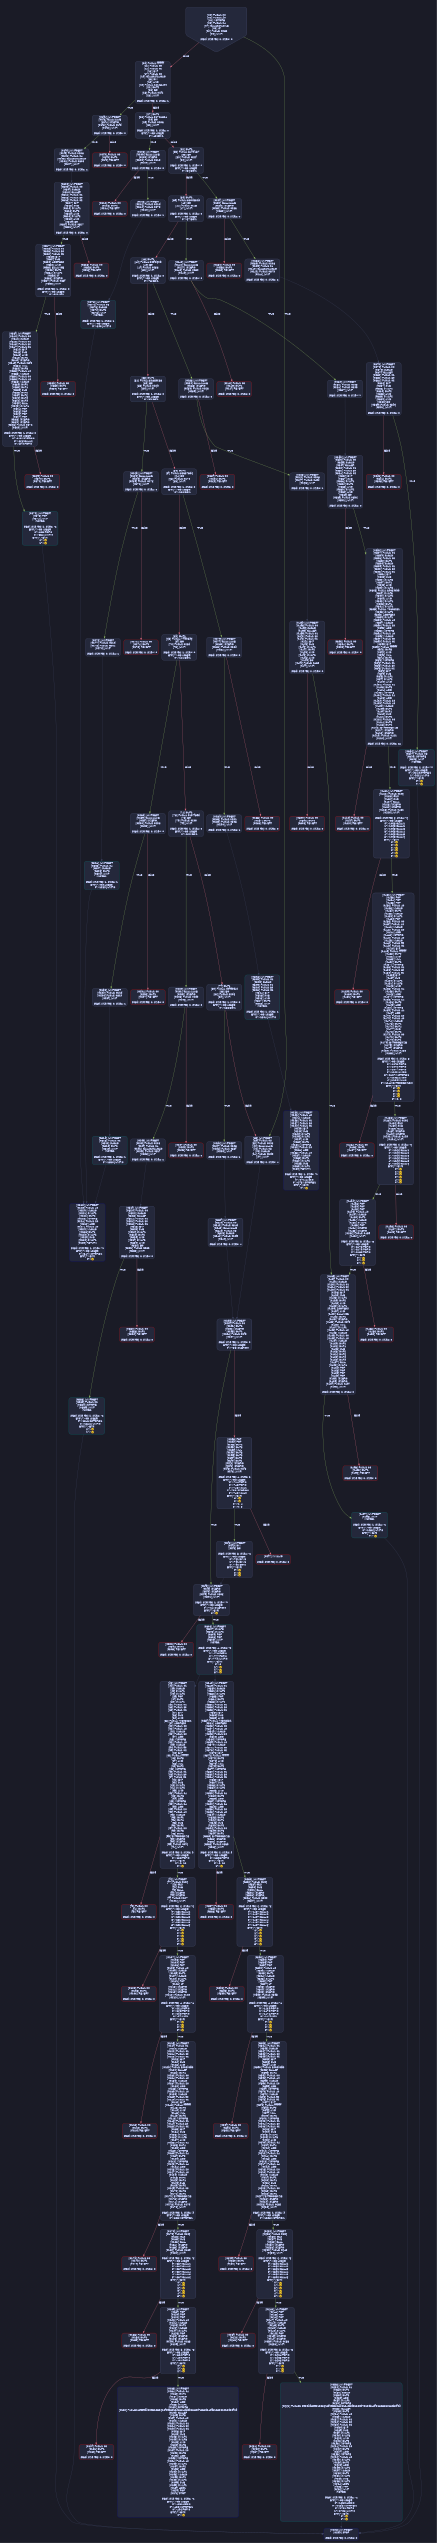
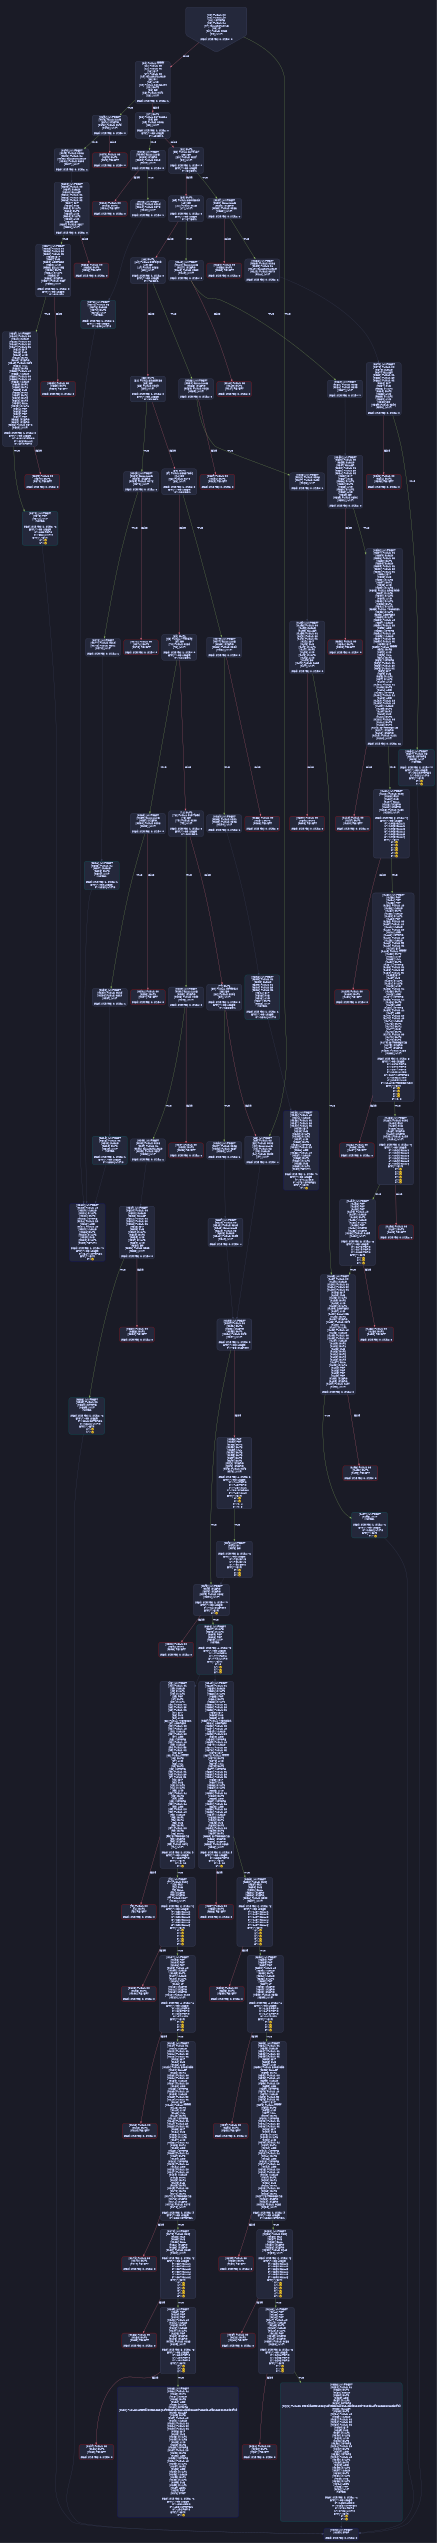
node "[02f7] INVALID Stack size req: 0, sizeΔ: 0": removed
